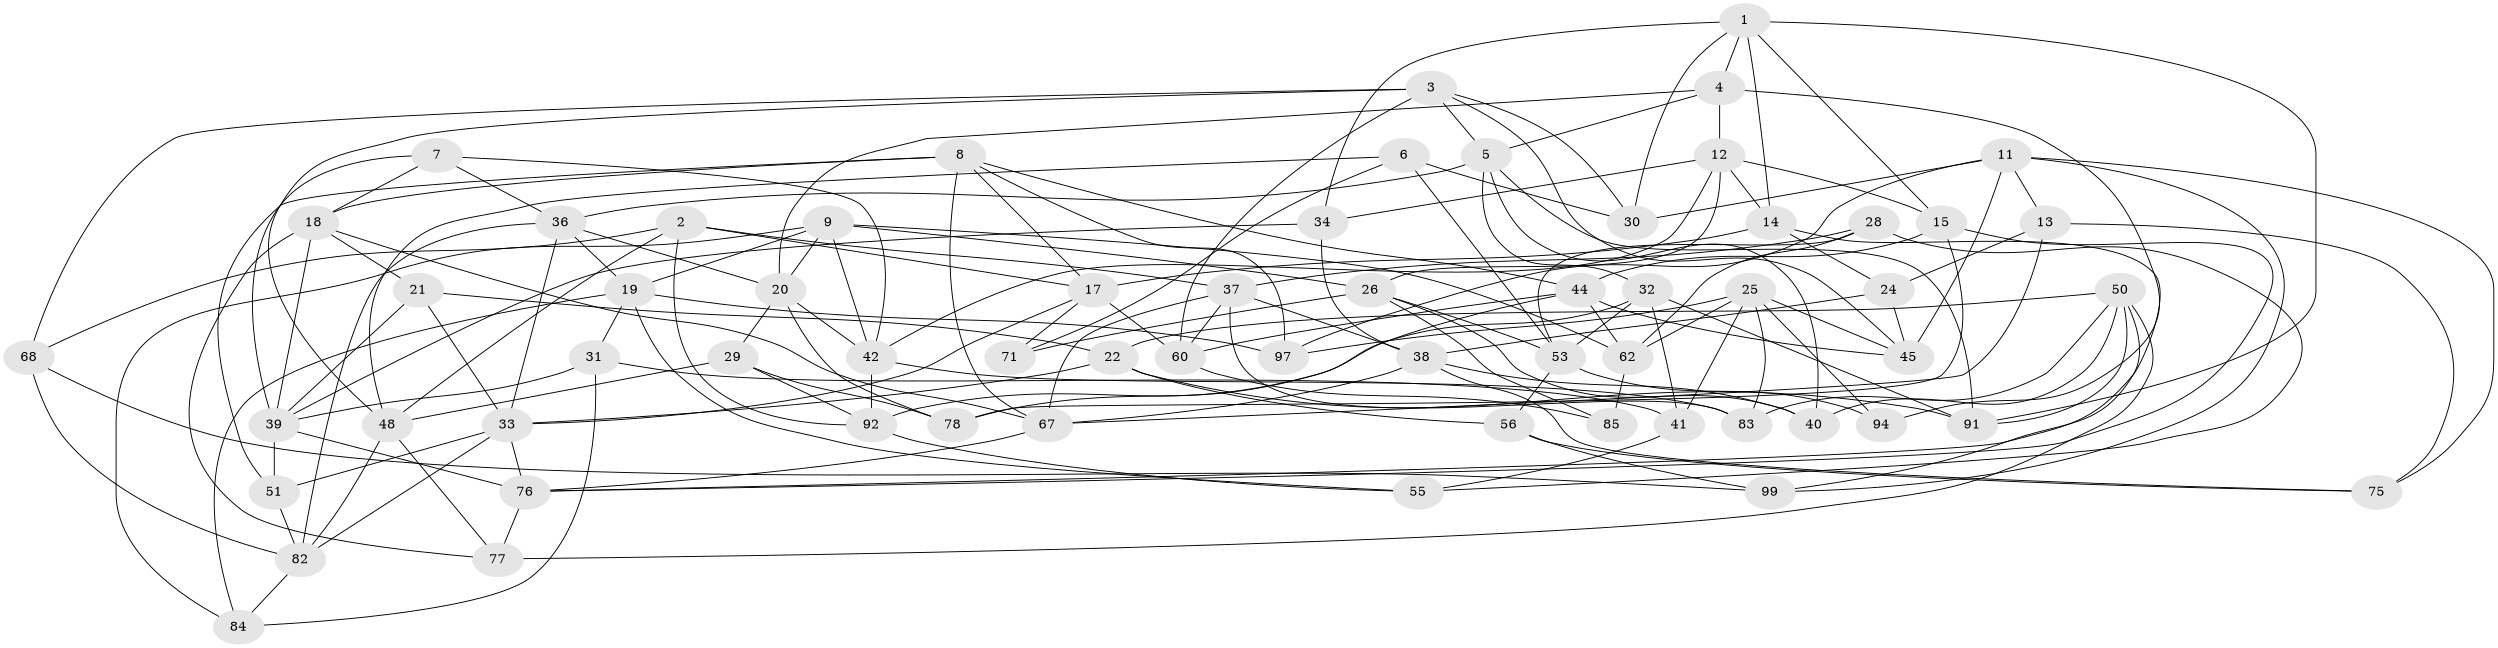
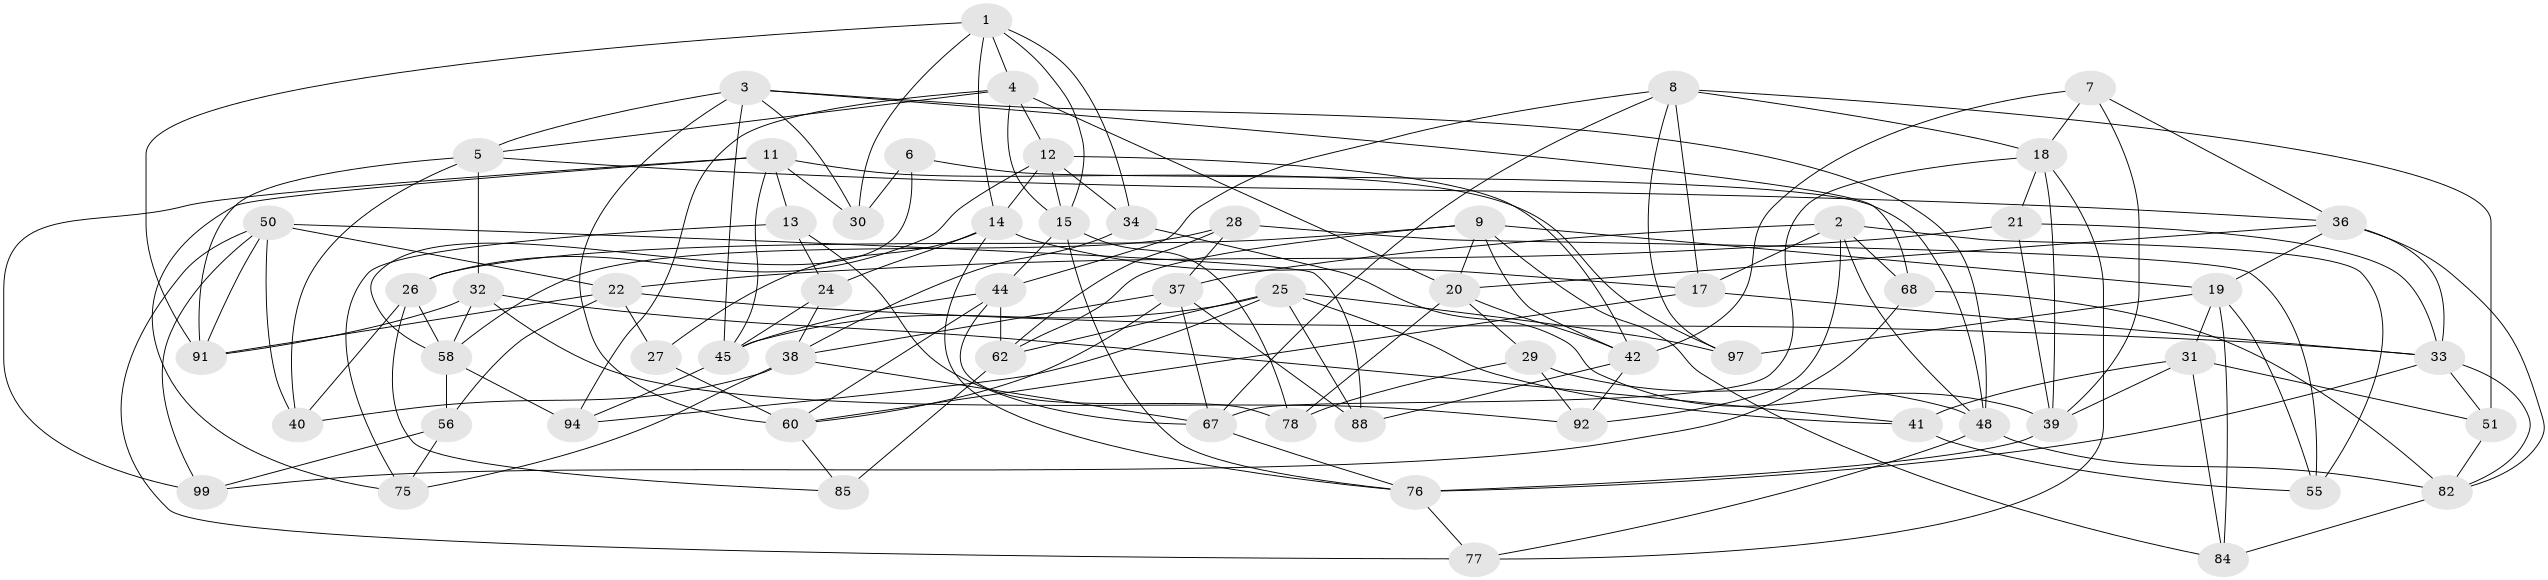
edge "4" -- "15": added
node "27": added
node "71": removed
node "53": label "53" -> "58"
edge "45" -- "94": added
node "83": label "83" -> "88"
edge "39" -- "51": now "31" -- "51"
edge "92" -- "55": now "2" -- "55"
